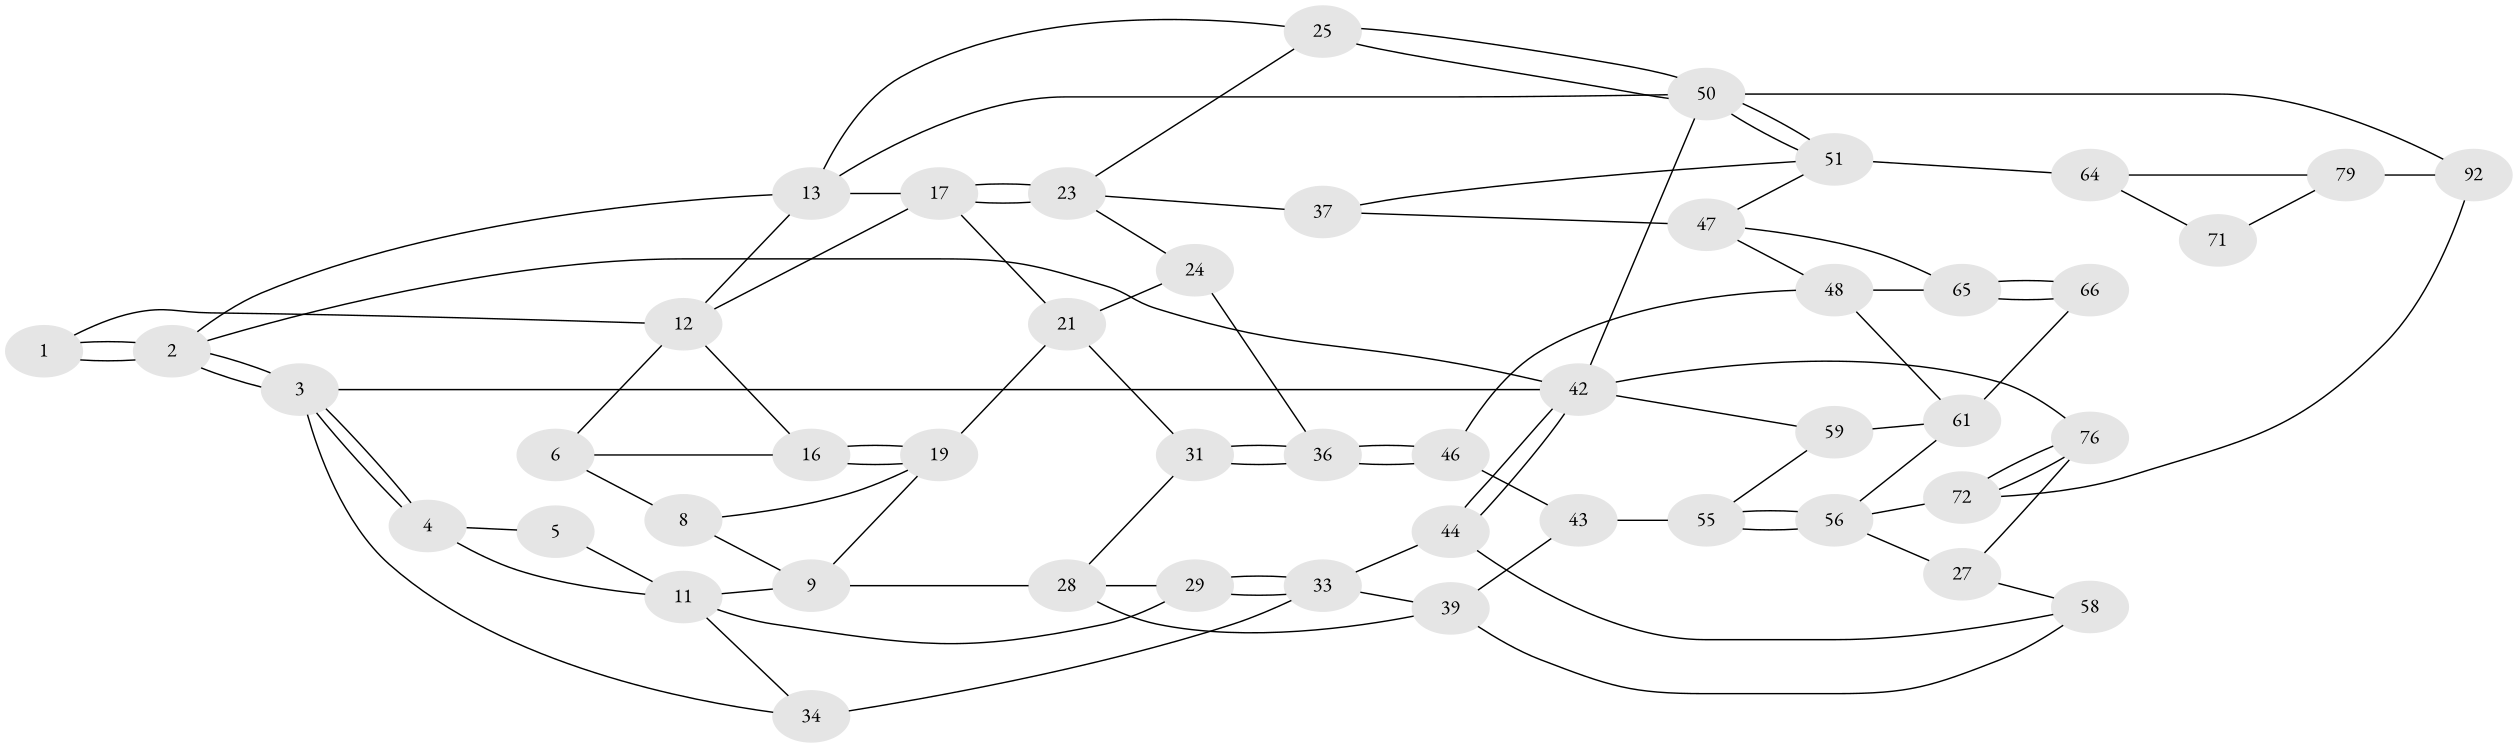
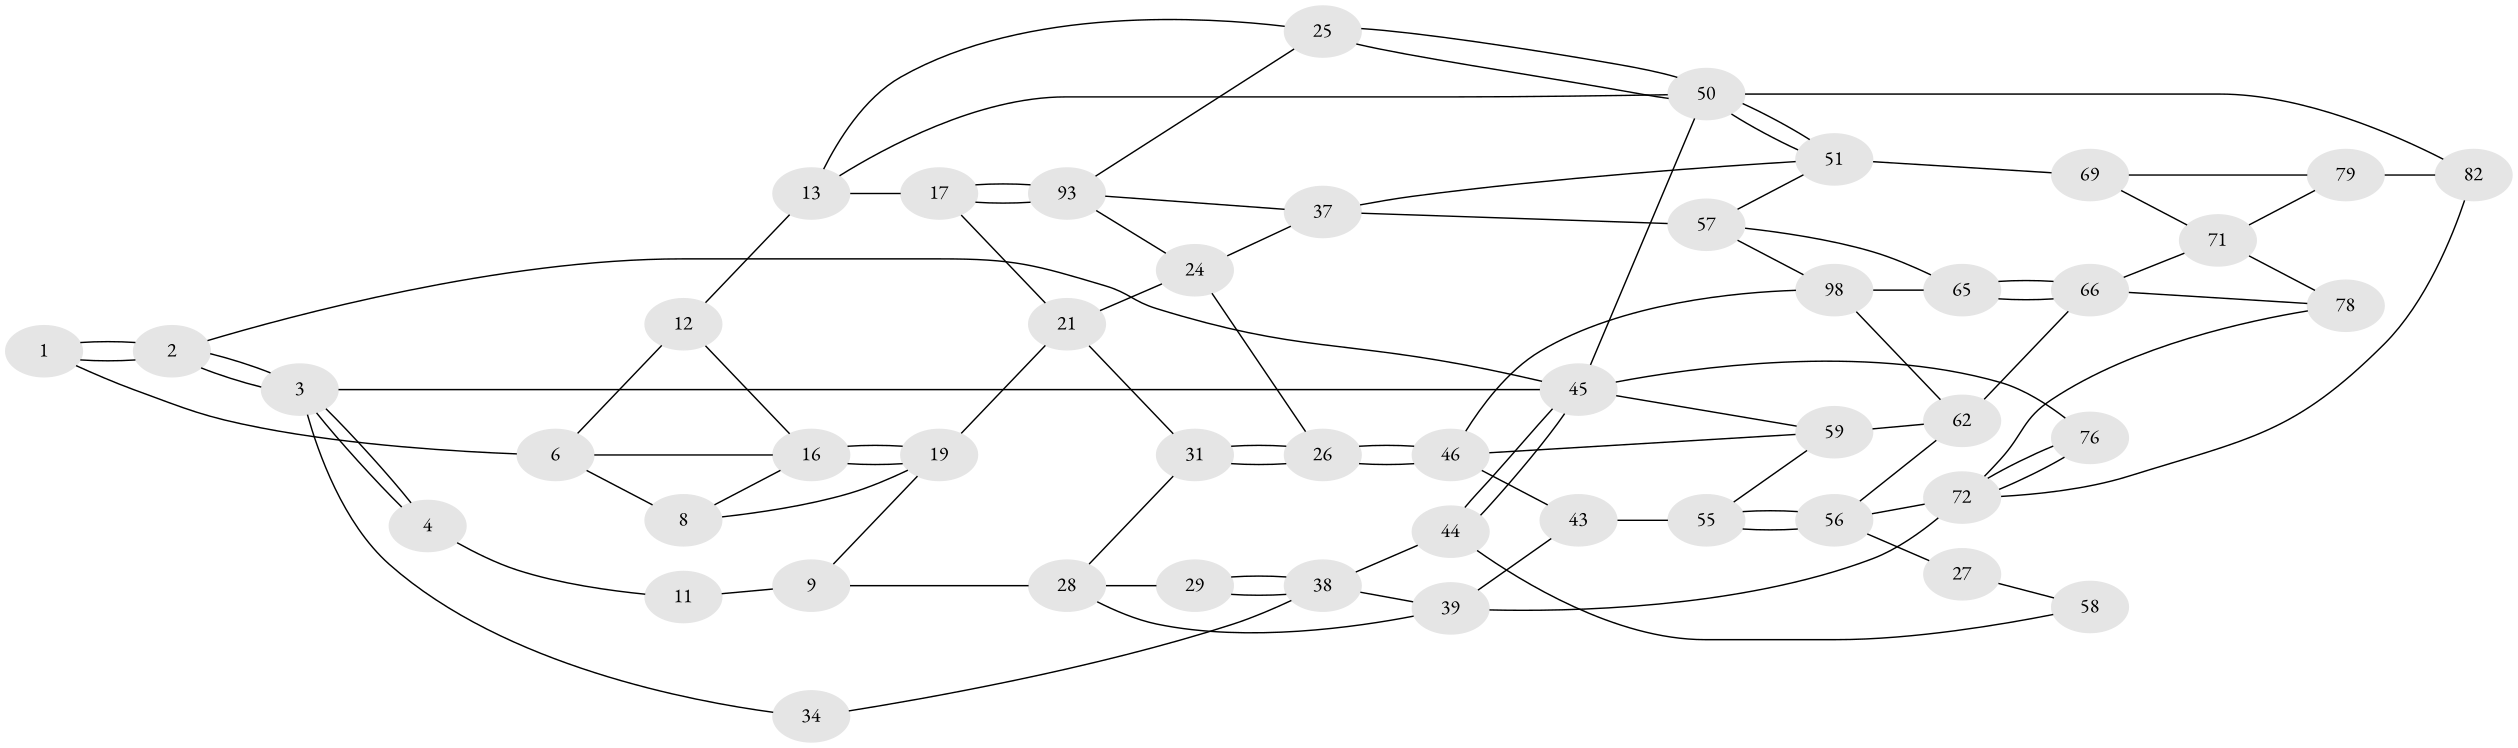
node "64": label "64" -> "69"
node "92": label "92" -> "82"
node "23": label "23" -> "93"
node "47": label "47" -> "57"
edge "13" -- "2": removed
edge "37" -- "24": added
edge "71" -- "66": added
edge "17" -- "12": removed
node "48": label "48" -> "98"
node "78": added
edge "12" -- "1": now "6" -- "1"
node "42": label "42" -> "45"
node "61": label "61" -> "62"
edge "59" -- "46": added
node "36": label "36" -> "26"
edge "76" -- "27": removed
node "5": removed
edge "8" -- "9": now "8" -- "16"
node "33": label "33" -> "38"
edge "29" -- "11": removed
edge "11" -- "34": removed
edge "58" -- "39": now "72" -- "39"
